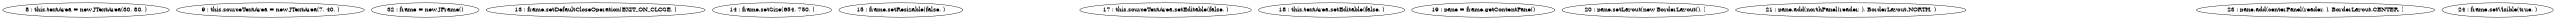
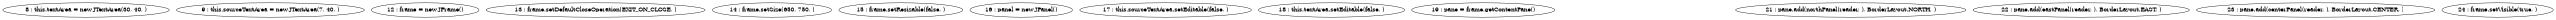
node "8 : this.textArea = new JTextArea(30, 80, )": label "8 : this.textArea = new JTextArea(30, 80, )" -> "8 : this.textArea = new JTextArea(30, 40, )"
node "32 : frame = new JFrame()": label "32 : frame = new JFrame()" -> "12 : frame = new JFrame()"
node "14 : frame.setSize(654, 750, )": label "14 : frame.setSize(654, 750, )" -> "14 : frame.setSize(650, 750, )"
node "16 : panel = new JPanel()": added
node "20 : pane.setLayout(new BorderLayout(), )": removed
node "22 : pane.add(eastPanel(reader, ), BorderLayout.EAST, )": added
